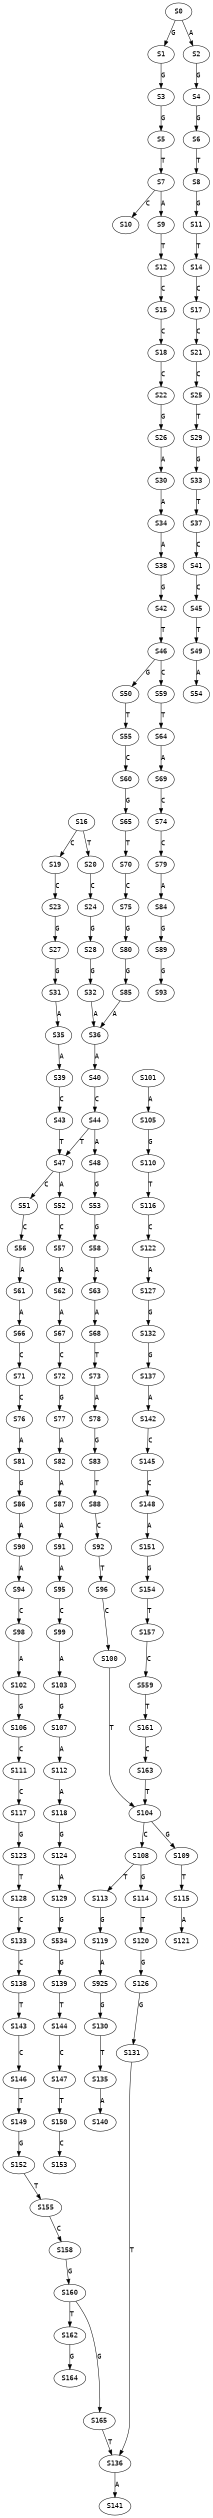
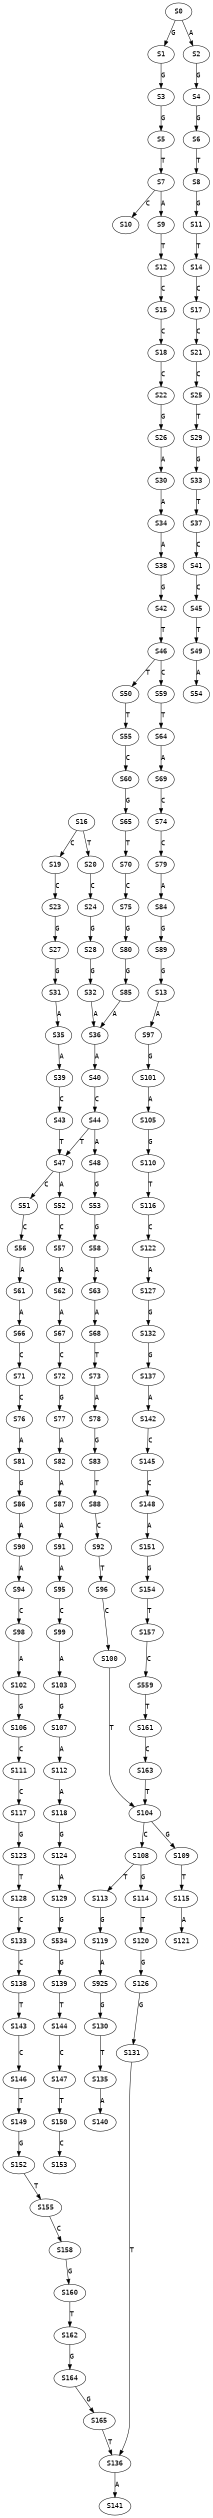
edge "S46" -> "S50": label "G" -> "T"
node "S93": label "S93" -> "S13"
node "S97": added
edge "S160" -> "S165": now "S164" -> "S165"
